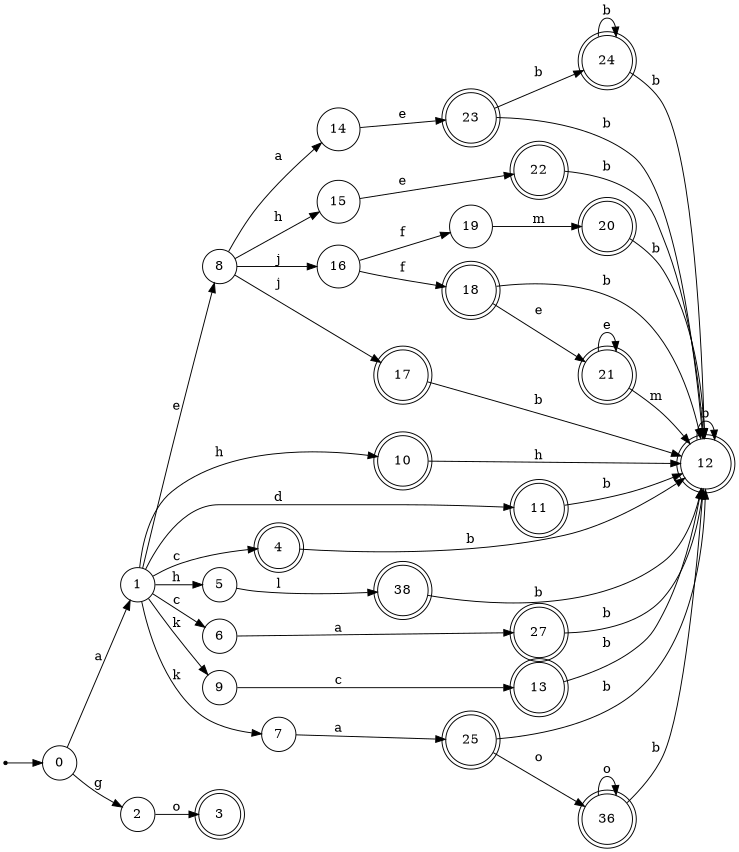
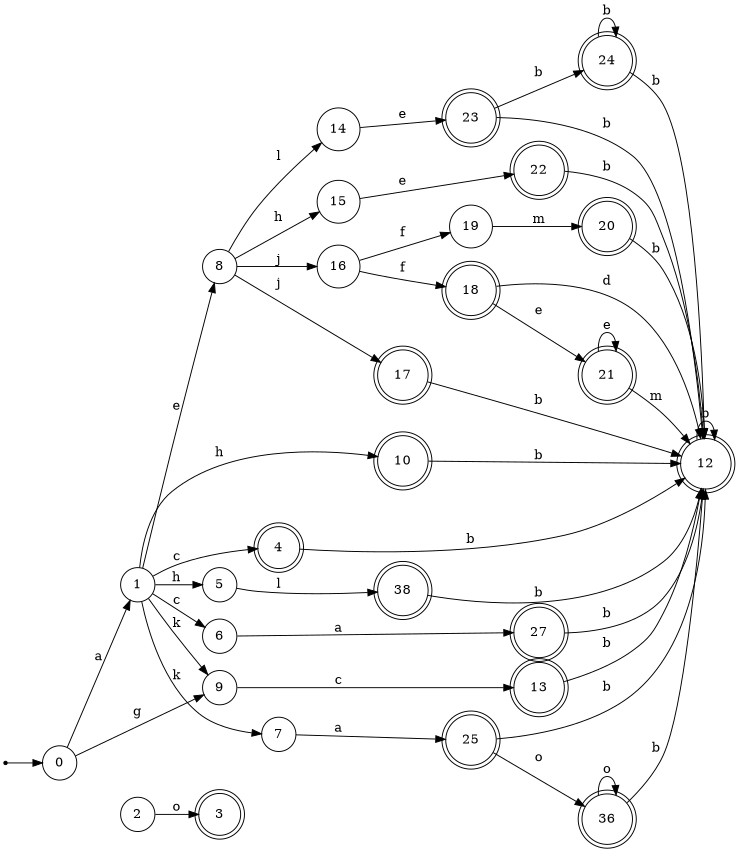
edge "8" -> "14": label "a" -> "l"
edge "18" -> "12": label "b" -> "d"
edge "10" -> "12": label "h" -> "b"
node "11": removed
edge "0" -> "2": now "0" -> "9"
